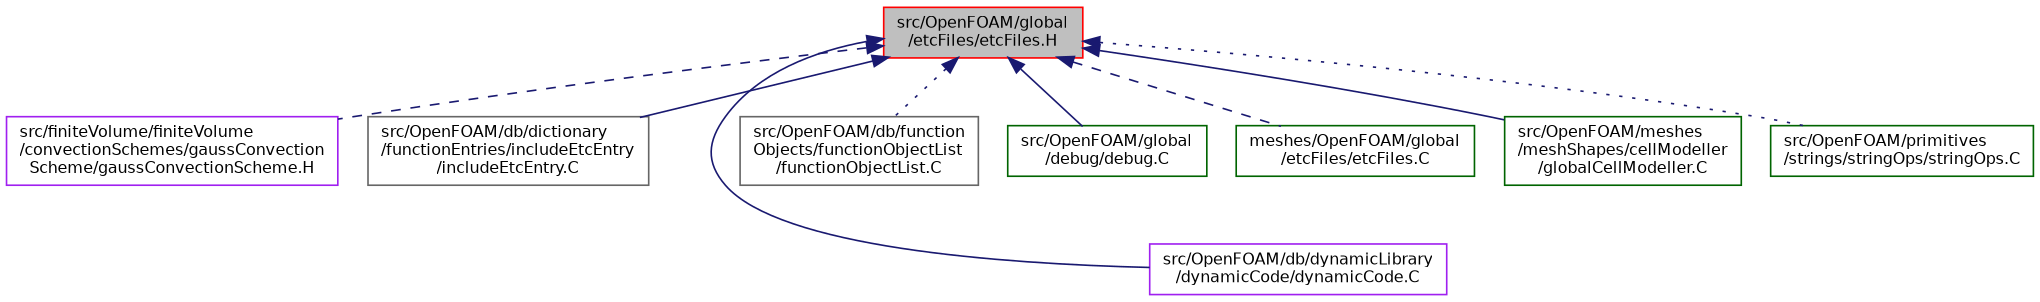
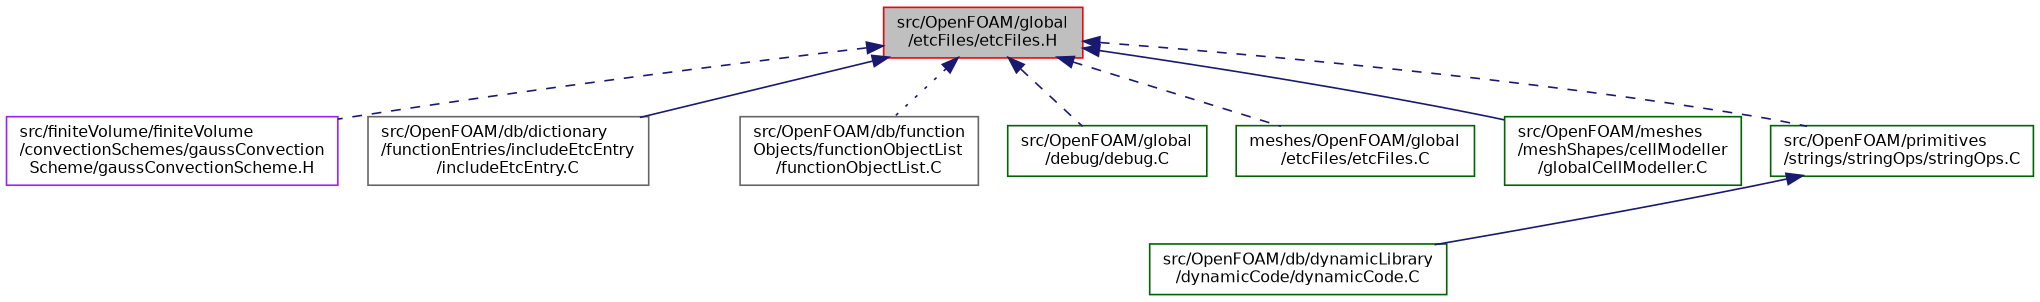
edge "src/OpenFOAM/primitives /strings/stringOps/stringOps.C" -> "src/OpenFOAM/global /etcFiles/etcFiles.H": style dotted -> dashed
edge "src/OpenFOAM/global /debug/debug.C" -> "src/OpenFOAM/global /etcFiles/etcFiles.H": style solid -> dashed
edge "src/OpenFOAM/db/dynamicLibrary /dynamicCode/dynamicCode.C" -> "src/OpenFOAM/global /etcFiles/etcFiles.H": now "src/OpenFOAM/db/dynamicLibrary /dynamicCode/dynamicCode.C" -> "src/OpenFOAM/primitives /strings/stringOps/stringOps.C"
node "src/OpenFOAM/db/dynamicLibrary /dynamicCode/dynamicCode.C": color purple -> darkgreen
